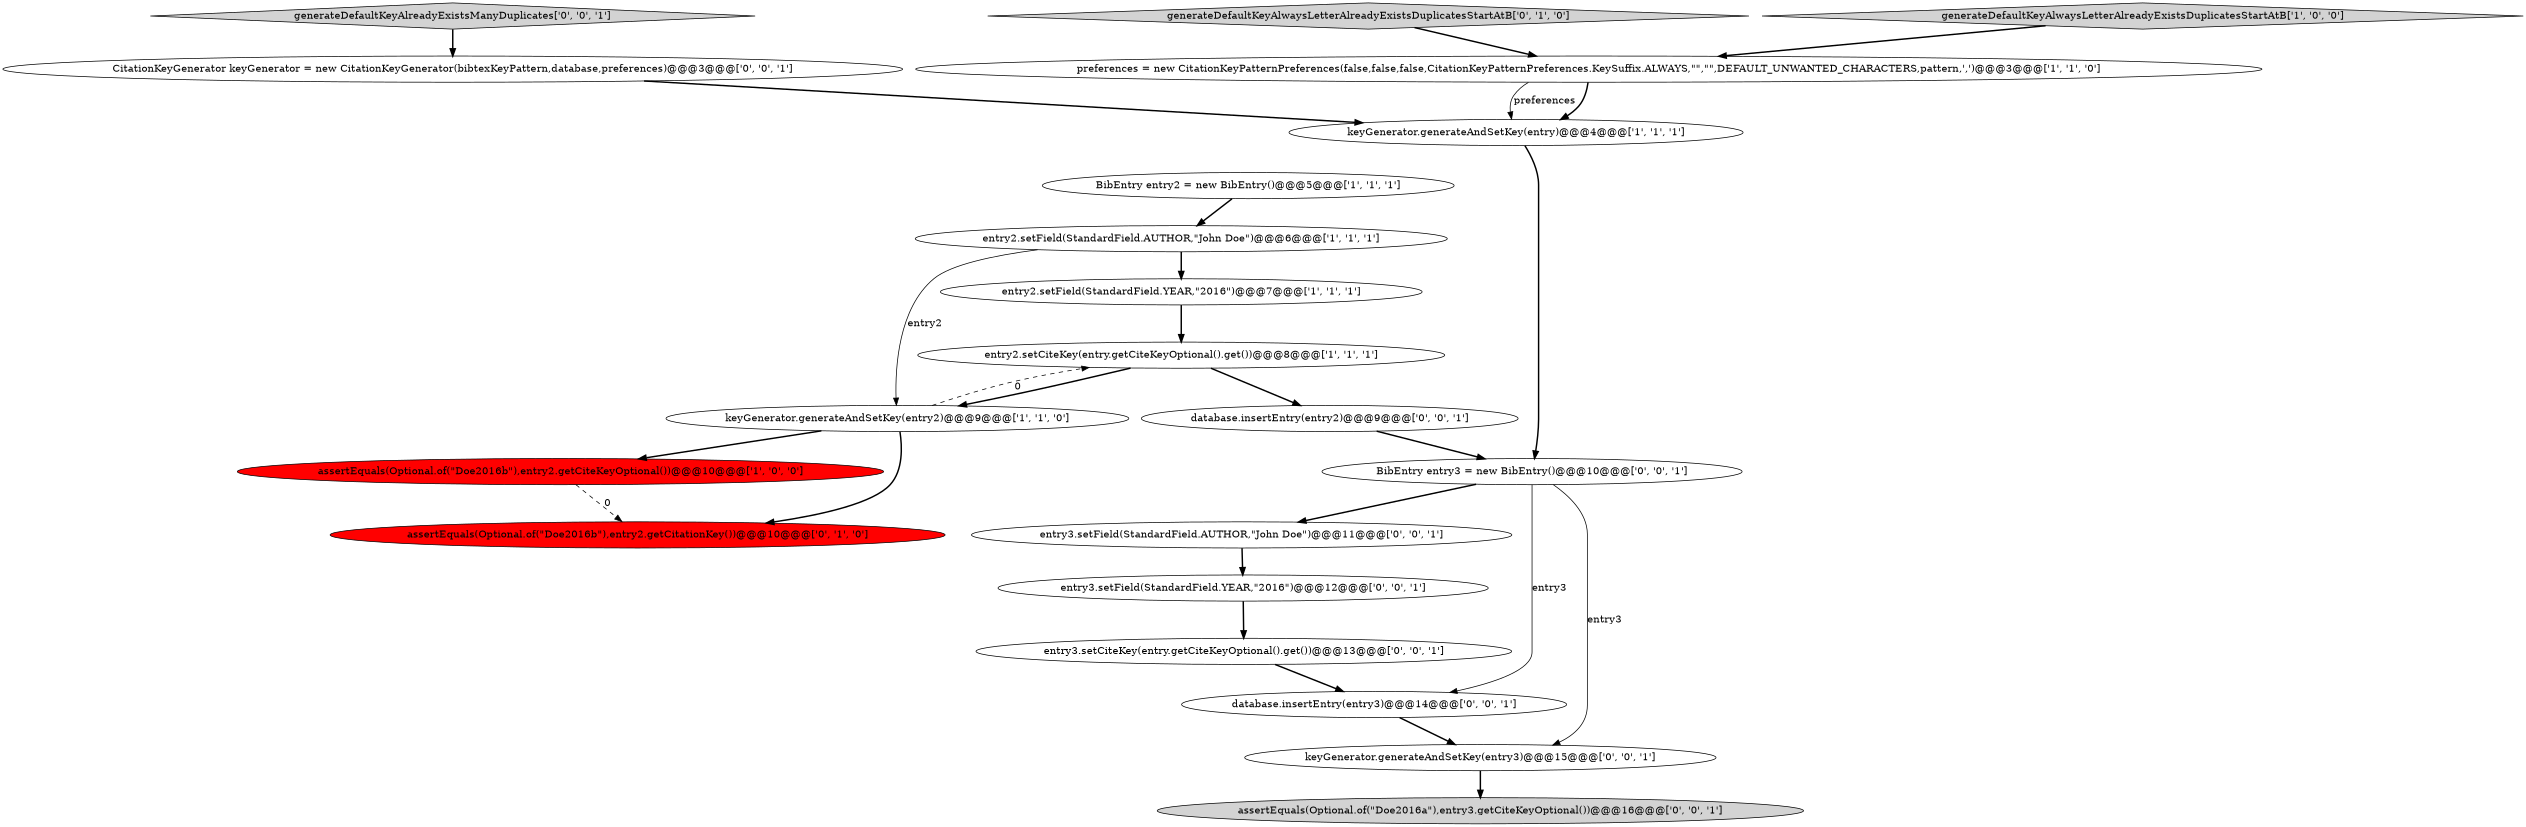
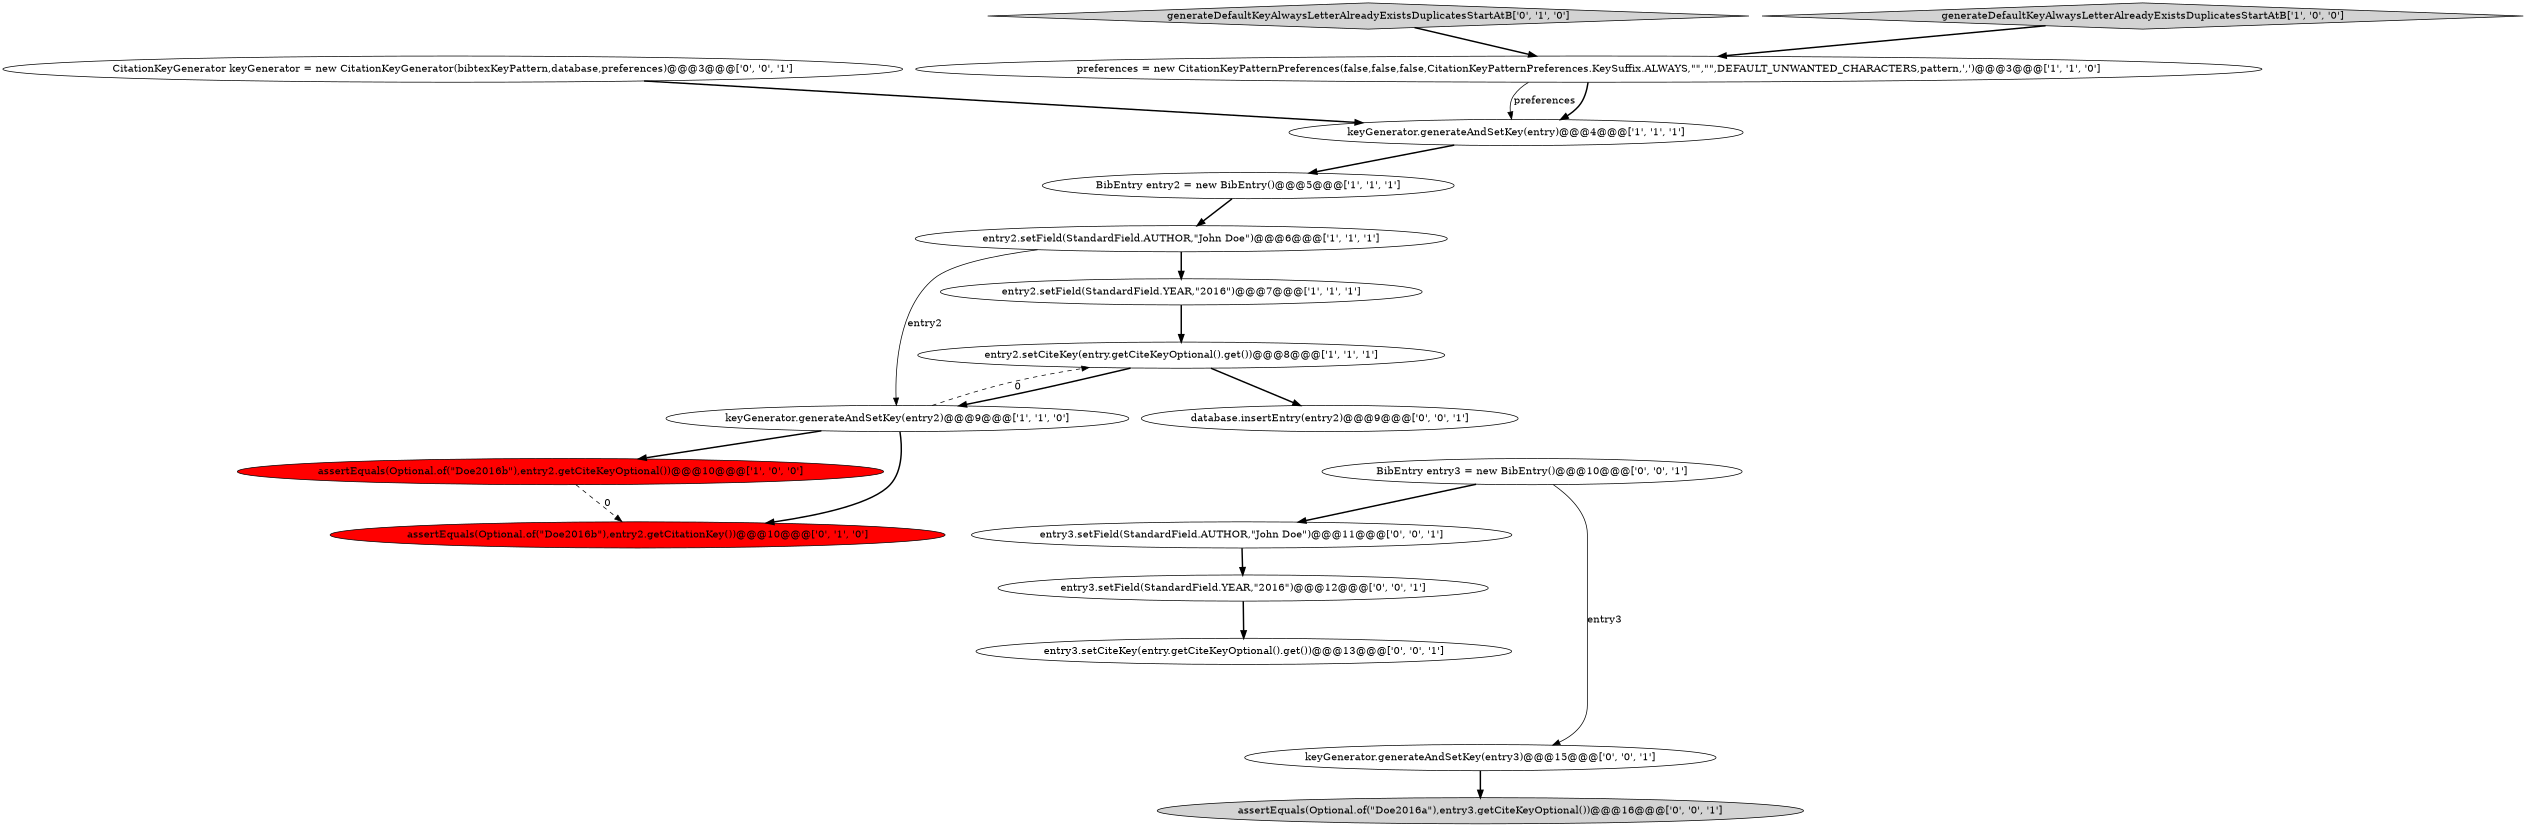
node "generateDefaultKeyAlreadyExistsManyDuplicates['0', '0', '1']": removed
edge "keyGenerator.generateAndSetKey(entry)@@@4@@@['1', '1', '1']" -> "BibEntry entry3 = new BibEntry()@@@10@@@['0', '0', '1']": now "keyGenerator.generateAndSetKey(entry)@@@4@@@['1', '1', '1']" -> "BibEntry entry2 = new BibEntry()@@@5@@@['1', '1', '1']"
edge "database.insertEntry(entry2)@@@9@@@['0', '0', '1']" -> "BibEntry entry3 = new BibEntry()@@@10@@@['0', '0', '1']": removed
node "database.insertEntry(entry3)@@@14@@@['0', '0', '1']": removed
